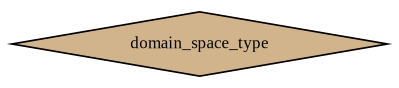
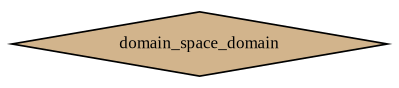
node "domain_space_type": label "domain_space_type" -> "domain_space_domain"
